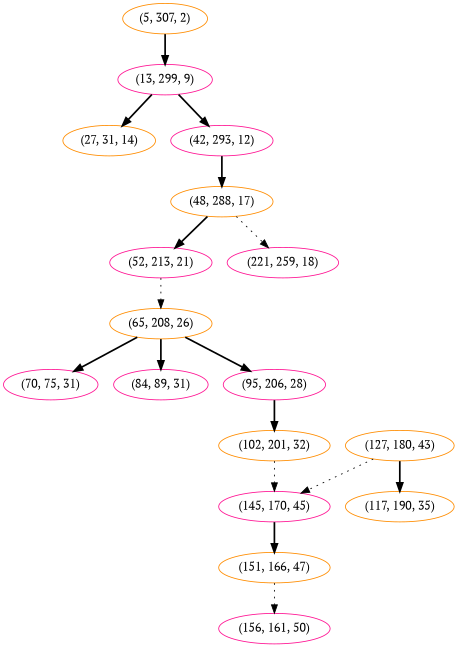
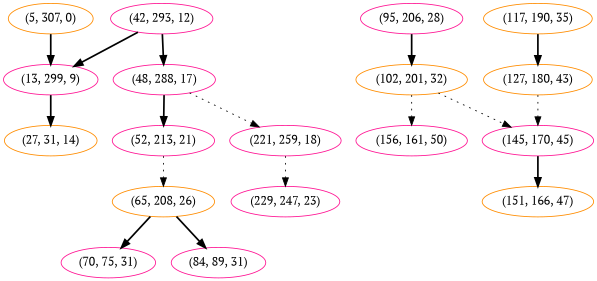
node "(5, 307, 2)": label "(5, 307, 2)" -> "(5, 307, 0)"
edge "(13, 299, 9)" -> "(42, 293, 12)": reversed
node "(48, 288, 17)": color darkorange -> deeppink
node "(229, 247, 23)": added
edge "(65, 208, 26)" -> "(95, 206, 28)": removed
edge "(127, 180, 43)" -> "(117, 190, 35)": reversed
edge "(151, 166, 47)" -> "(156, 161, 50)": now "(102, 201, 32)" -> "(156, 161, 50)"
